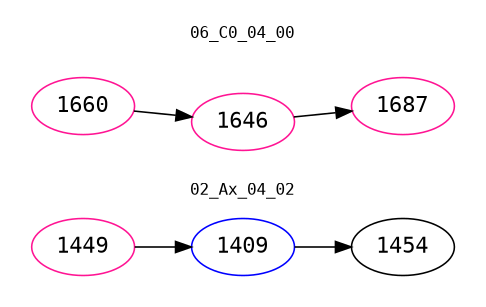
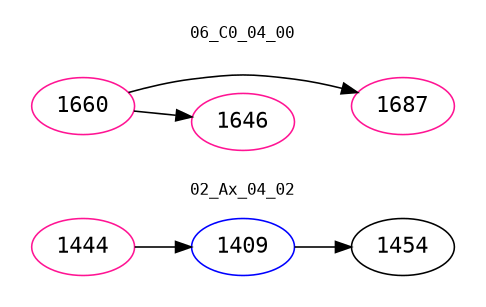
edge "1646" -> "1687": now "1660" -> "1687"
node "1449": label "1449" -> "1444"
